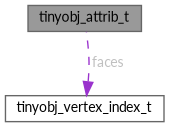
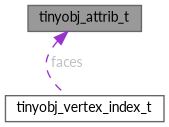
edge "tinyobj_attrib_t" -> "tinyobj_vertex_index_t": reversed
